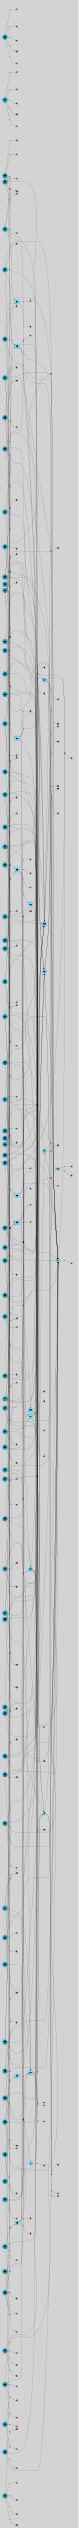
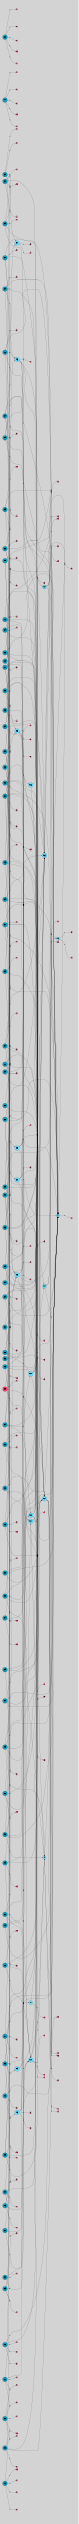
node "T608": fillcolor #1199bb -> #ff3366
node "T344": removed
